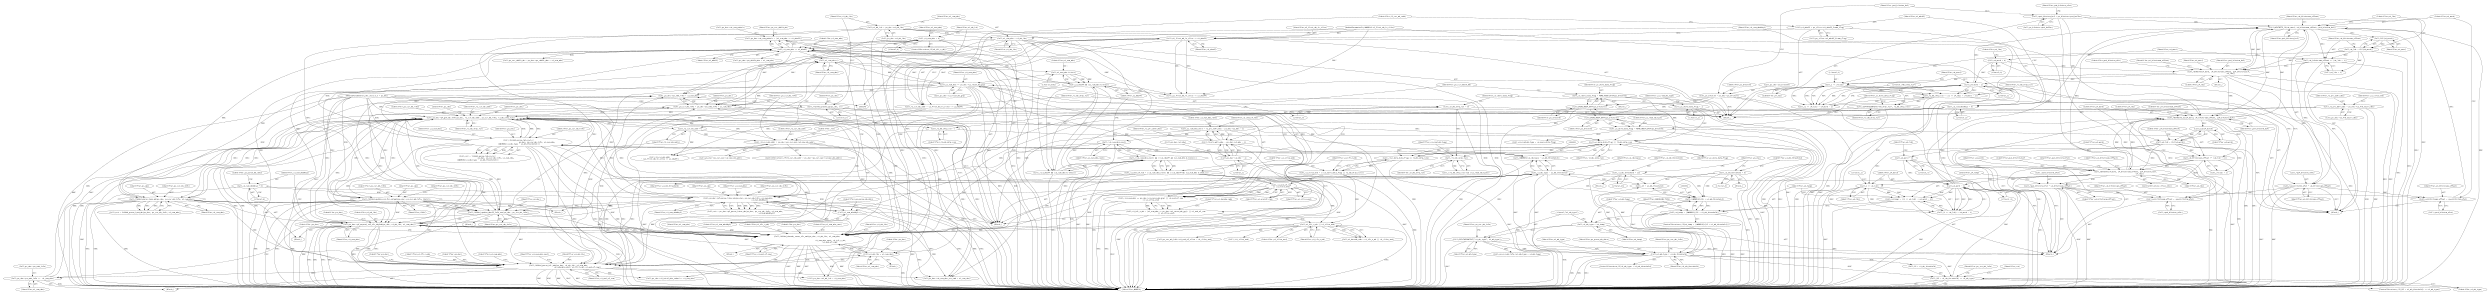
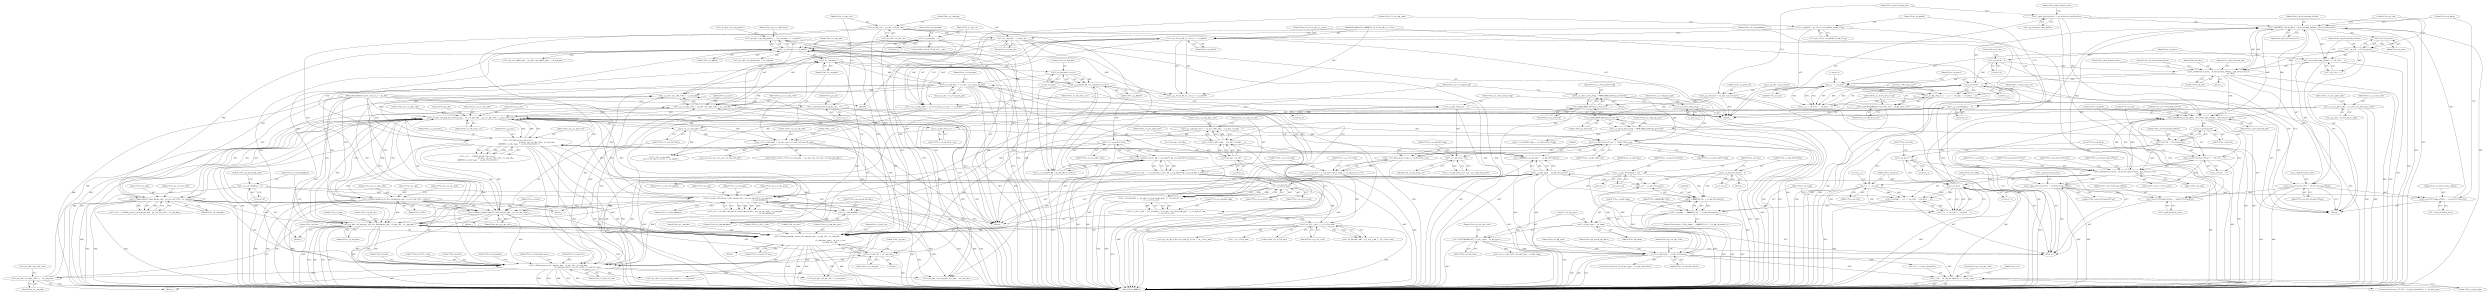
edge "(Call,u1_num_mbs & 0x01)" -> "(Literal,0x01)": added, label "CFG:"
